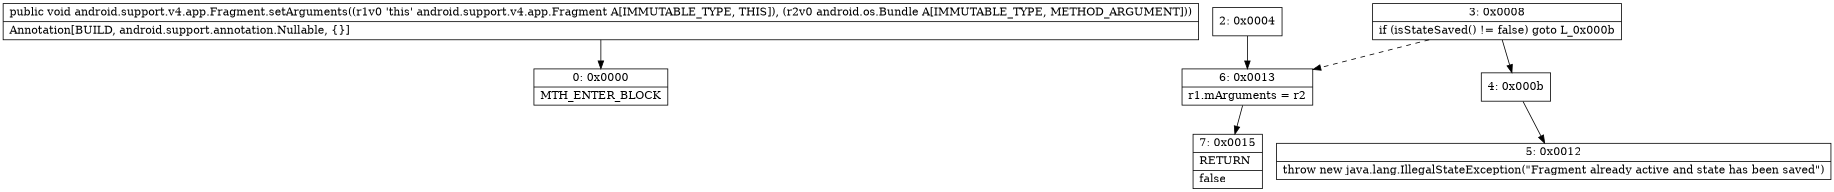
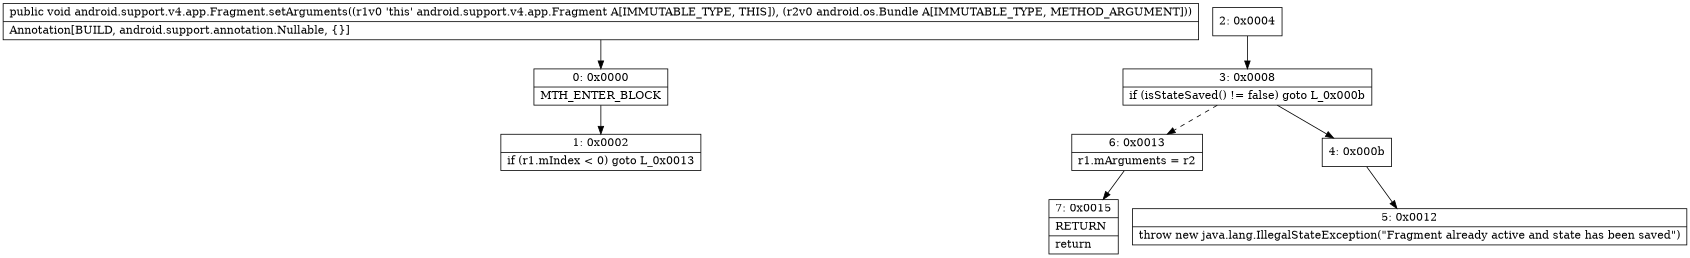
edge "2: 0x0004" -> "6: 0x0013": now "2: 0x0004" -> "3: 0x0008"
node "1: 0x0002": added
node "7: 0x0015": text "false" -> "return"
